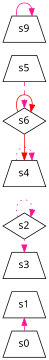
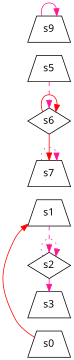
node "s4": label "s4" -> "s7"
edge "s1" -> "s2": added
edge "s2" -> "s3": style dotted -> solid
edge "s0" -> "s1": color deeppink -> red
